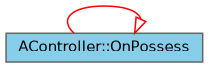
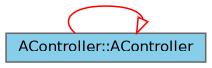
node "AController::OnPossess": label "AController::OnPossess" -> "AController::AController"
